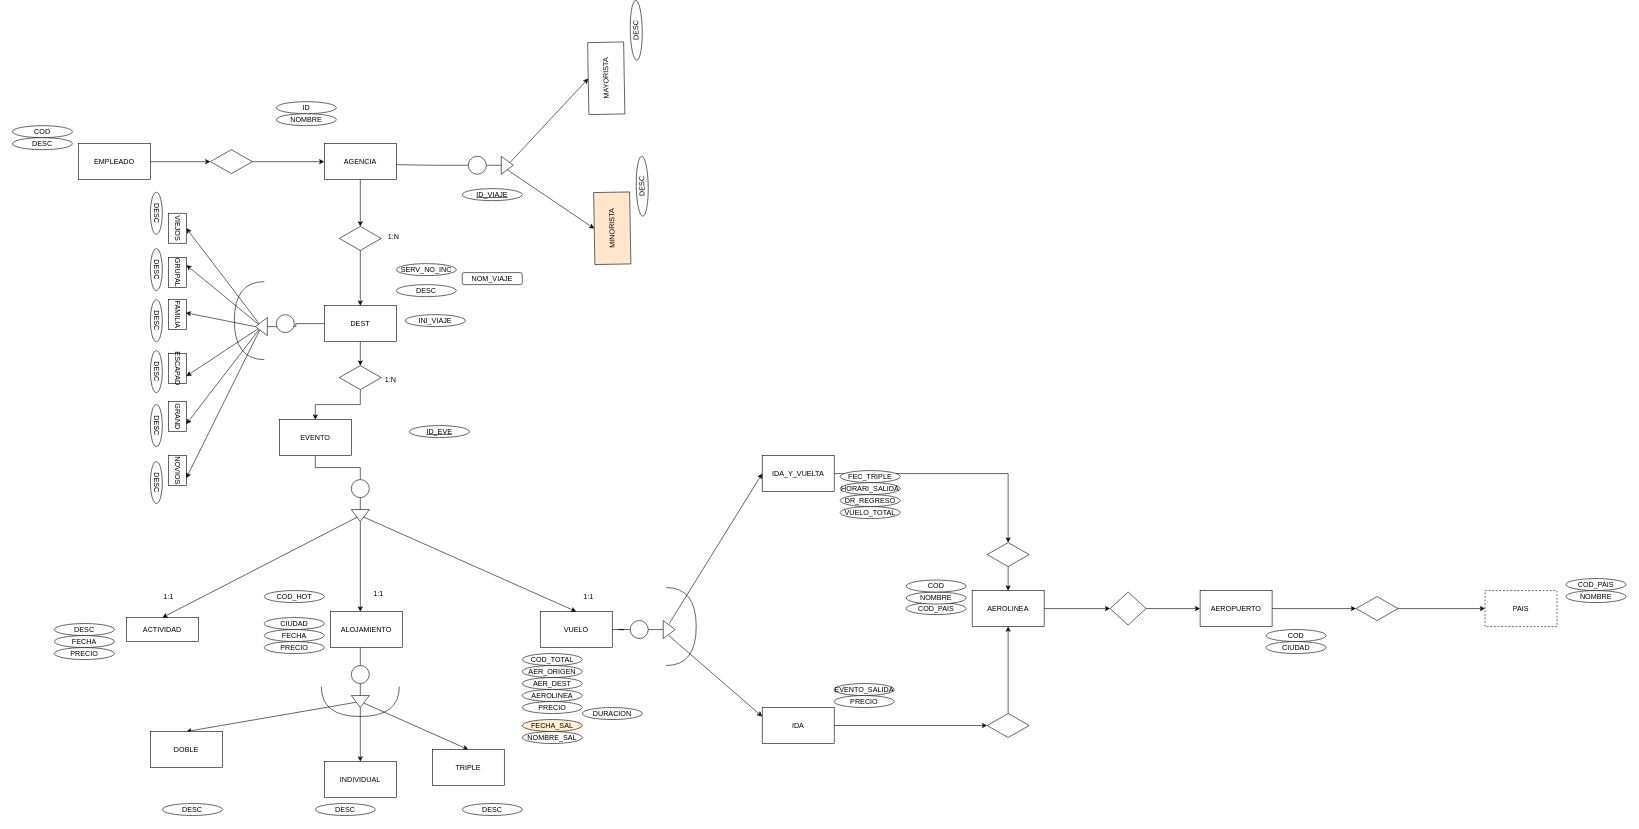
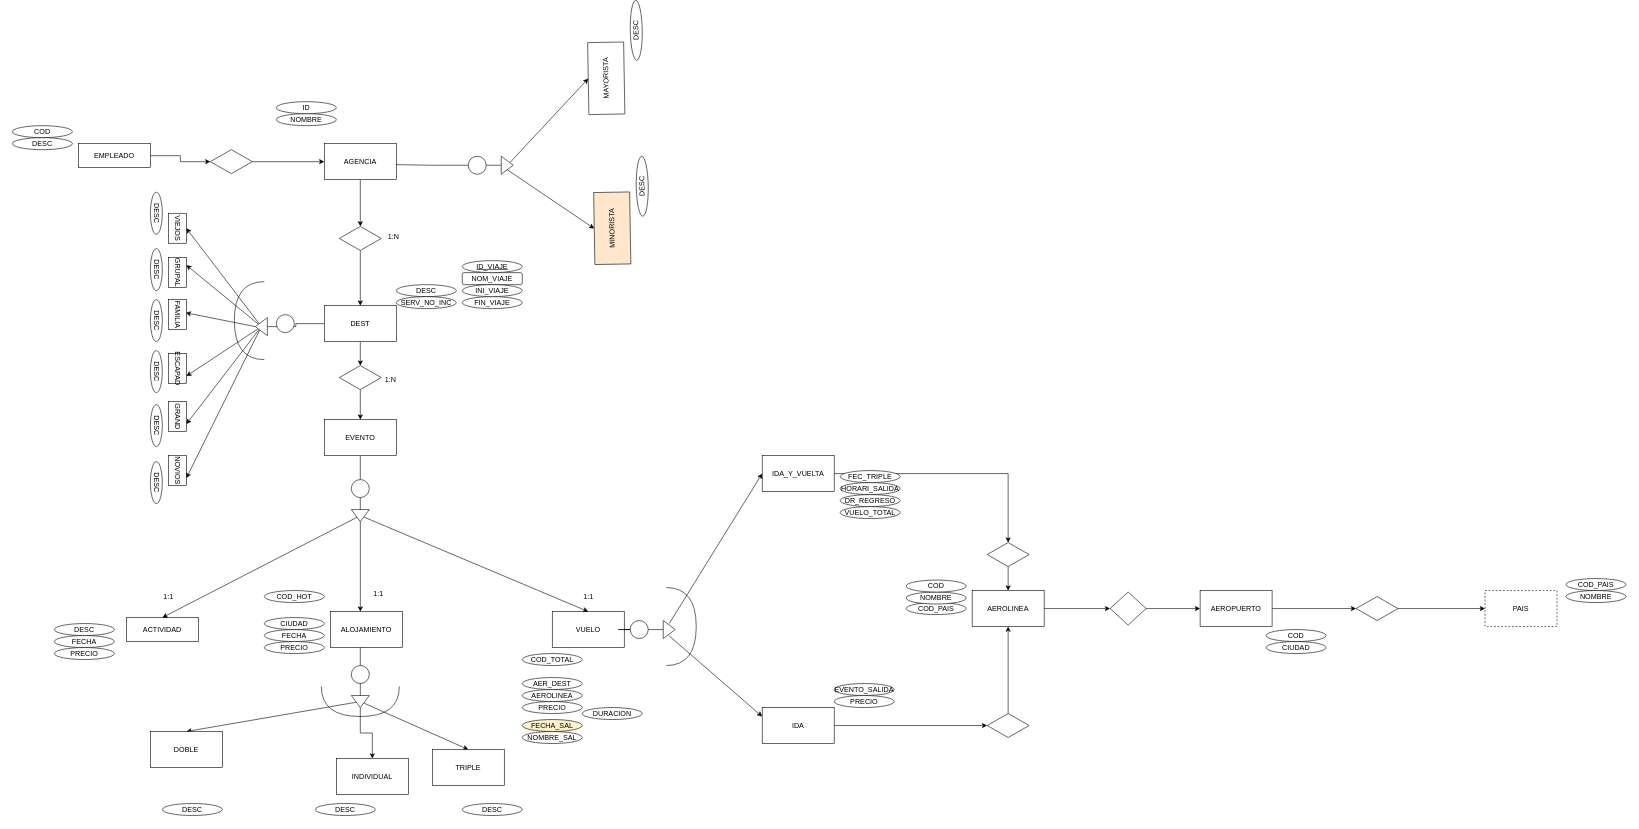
node "EMPLEADO": size 72x36 -> 72x24
node "ID_VIAJE": moved (492, 195) -> (492, 267)
node "SERV_NO_INC": moved (426, 270) -> (426, 303)
node "FIN_VIAJE": added
node "INI_VIAJE": moved (435, 321) -> (492, 291)
node "ID_EVE": removed
node "EVENTO": moved (315, 438) -> (360, 438)
node "VUELO": moved (576, 630) -> (588, 630)
node "AER_ORIGEN": removed
node "INDIVIDUAL": moved (360, 780) -> (372, 777)
